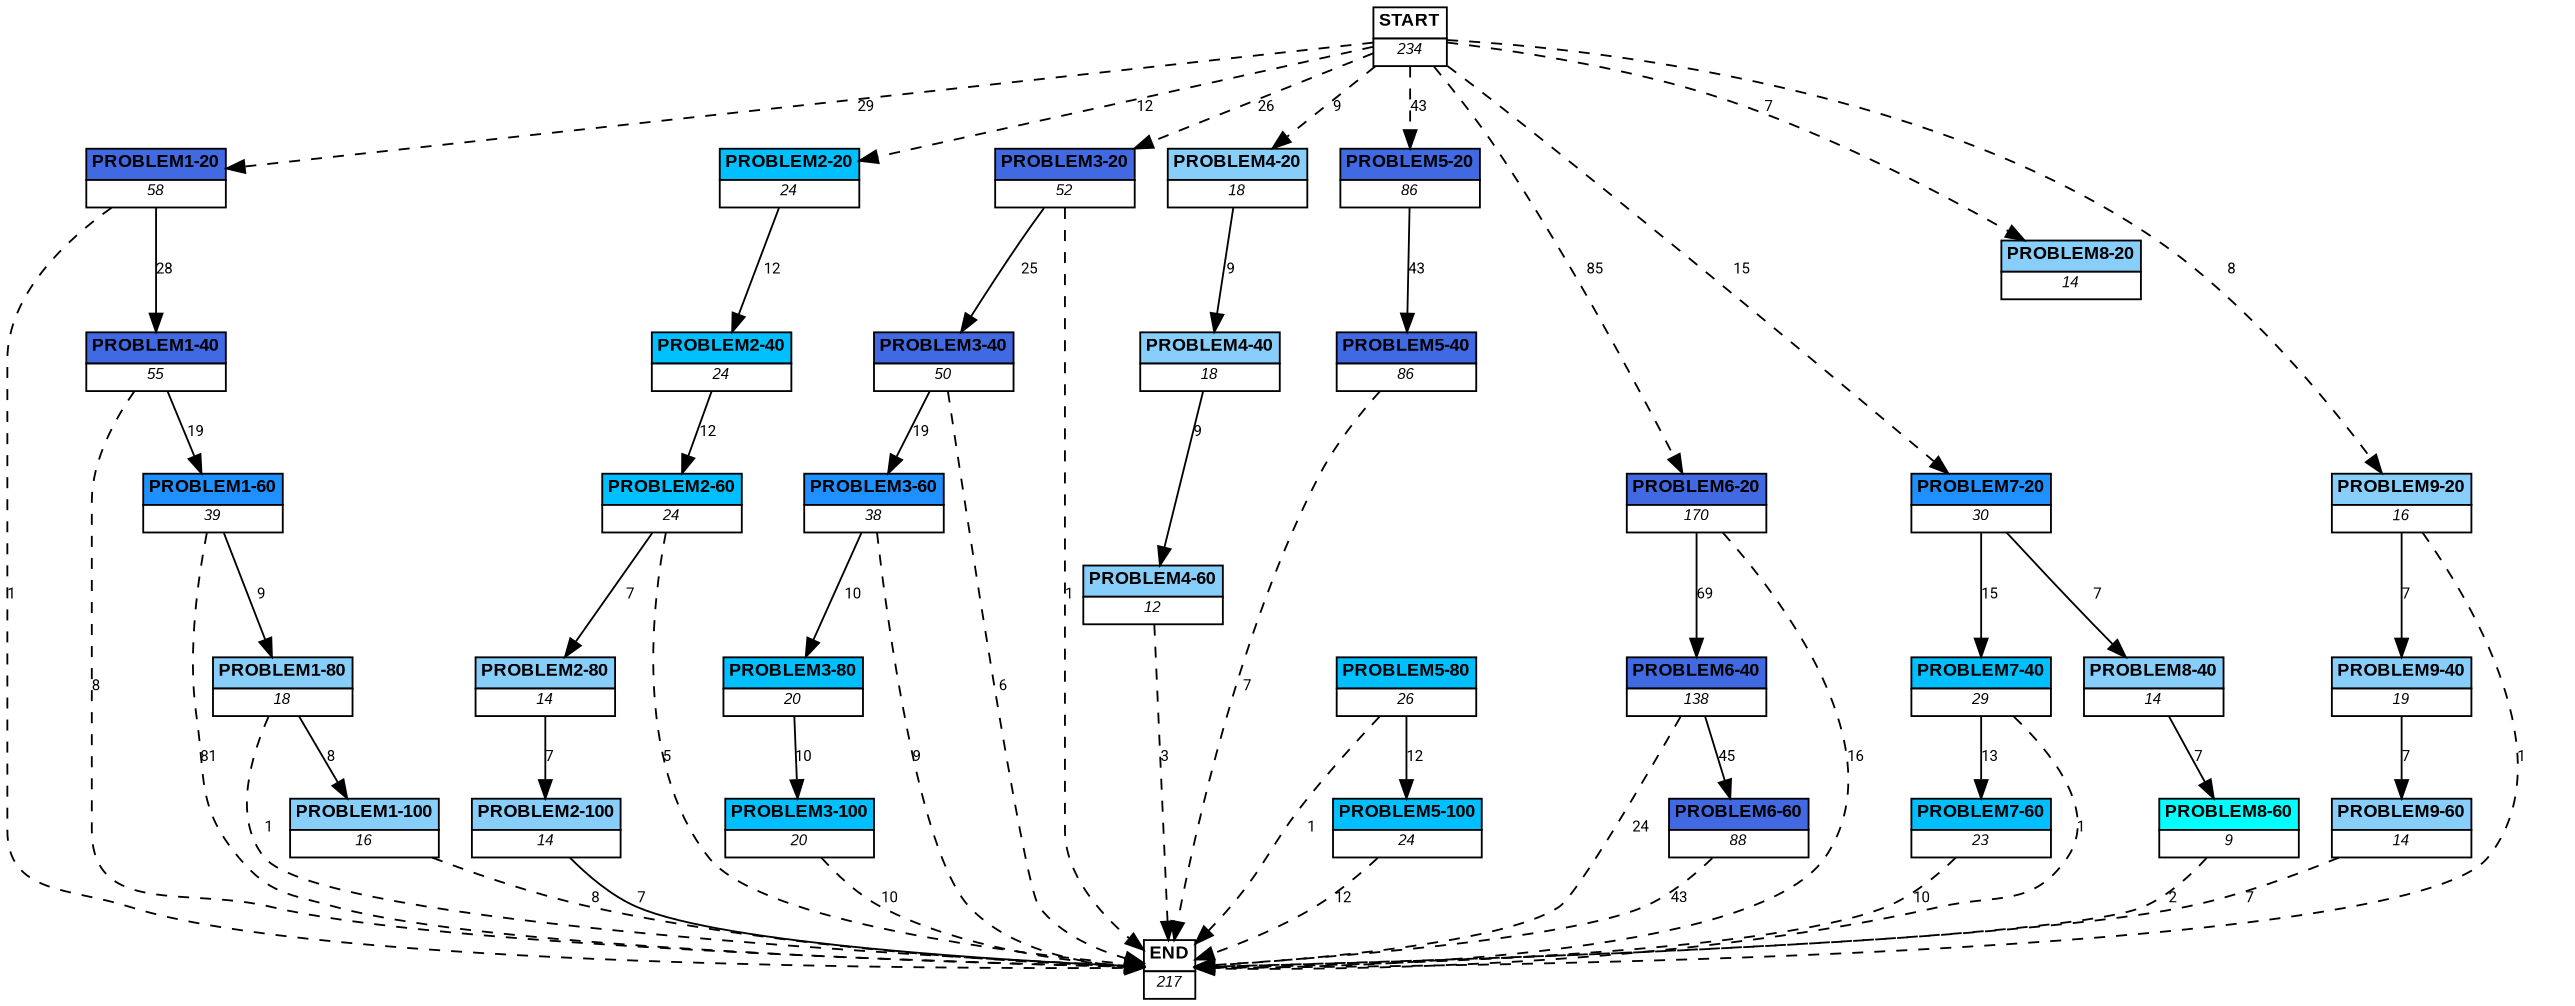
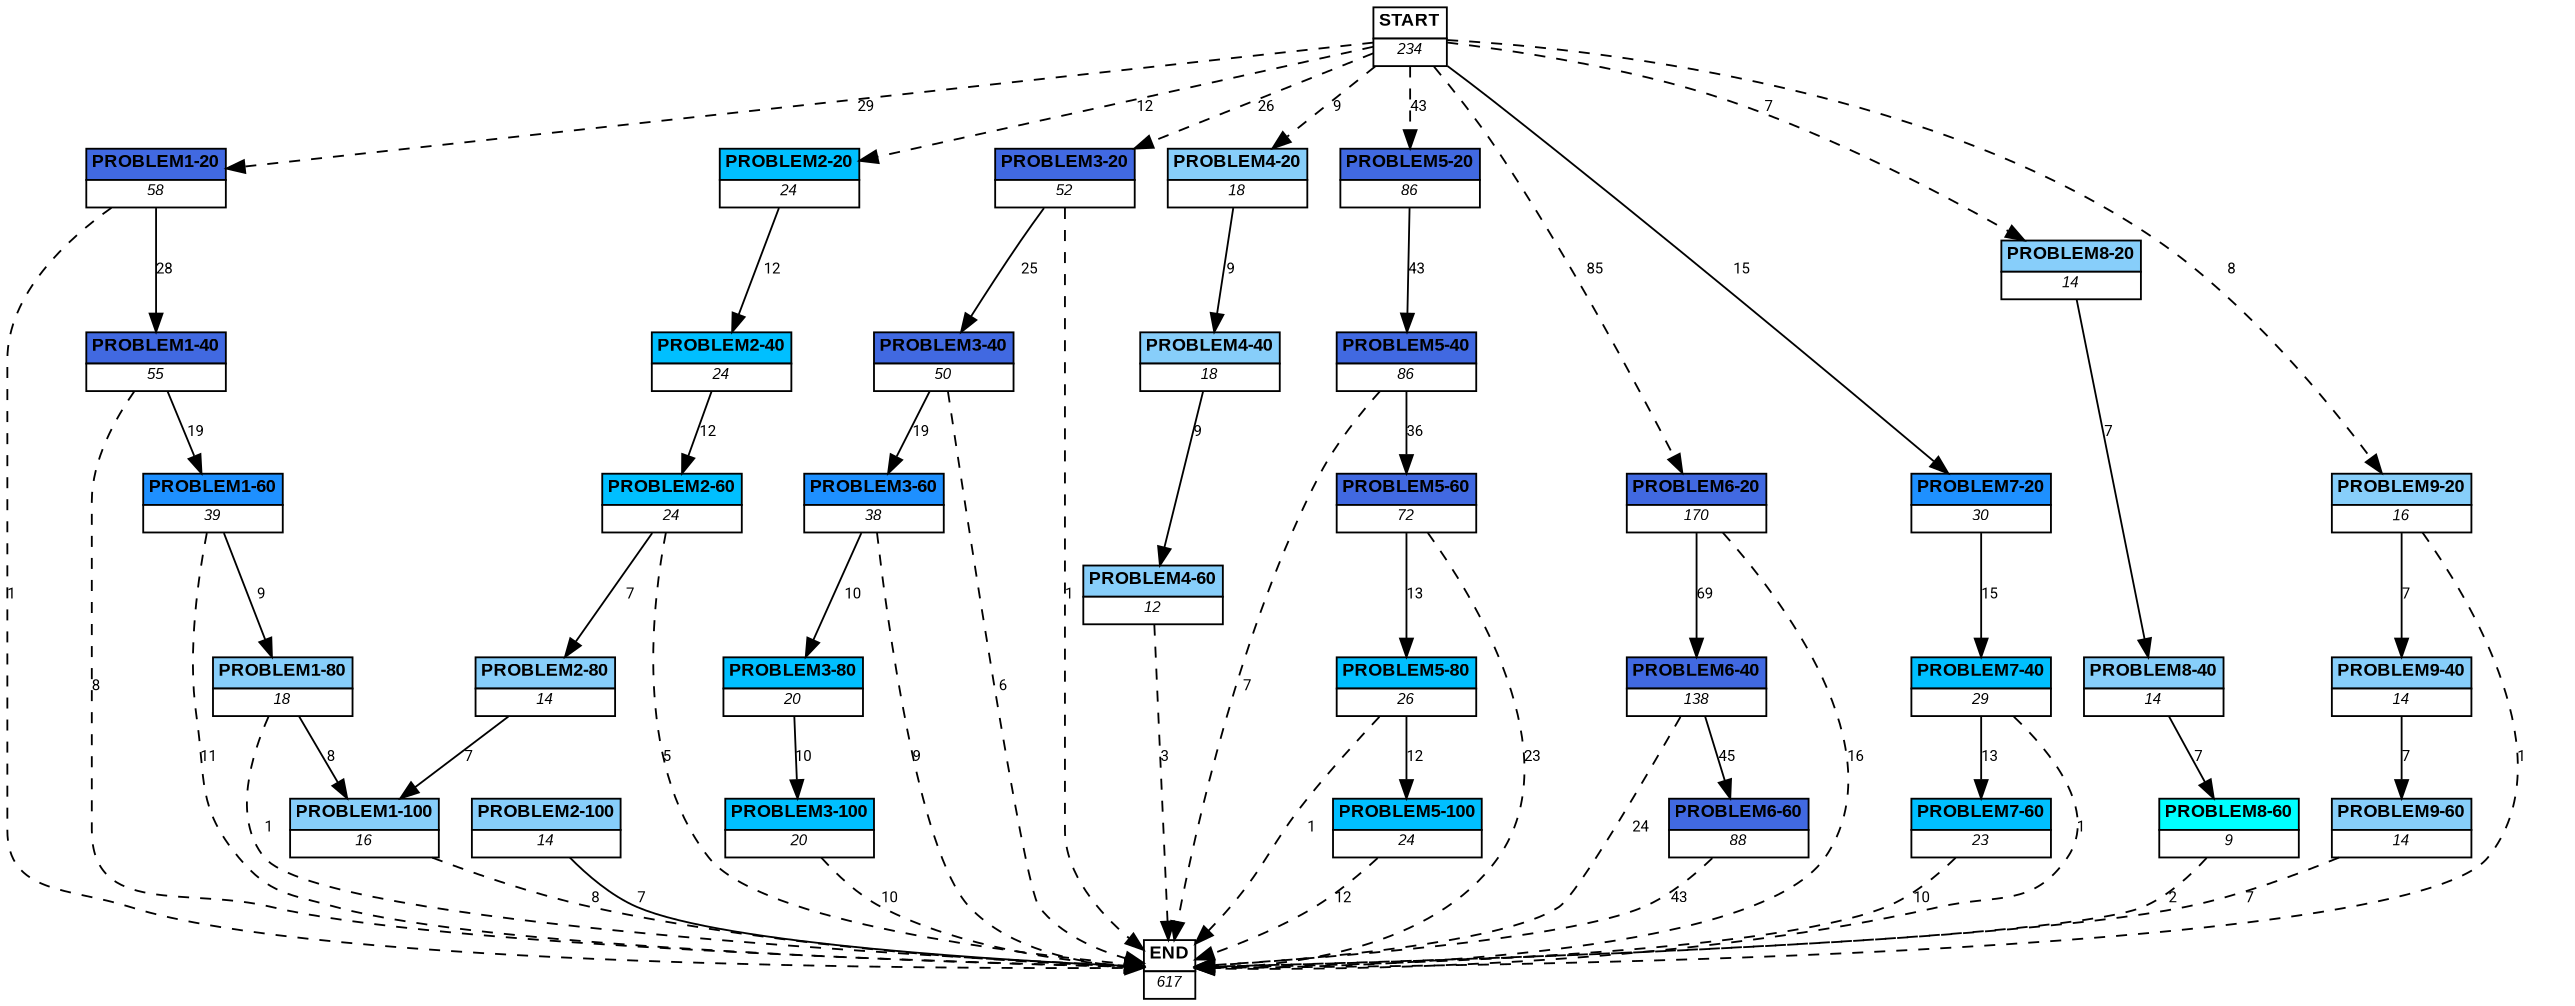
edge "START" -> "PROBLEM7-20": style dashed -> solid
node "PROBLEM5-60": added
edge "PROBLEM7-20" -> "PROBLEM8-40": now "PROBLEM8-20" -> "PROBLEM8-40"
node "PROBLEM9-40": text "19" -> "14"
edge "PROBLEM2-80" -> "PROBLEM2-100": now "PROBLEM2-80" -> "PROBLEM1-100"
edge "PROBLEM1-60" -> "END": label "81" -> "11"
node "END": text "217" -> "617"
